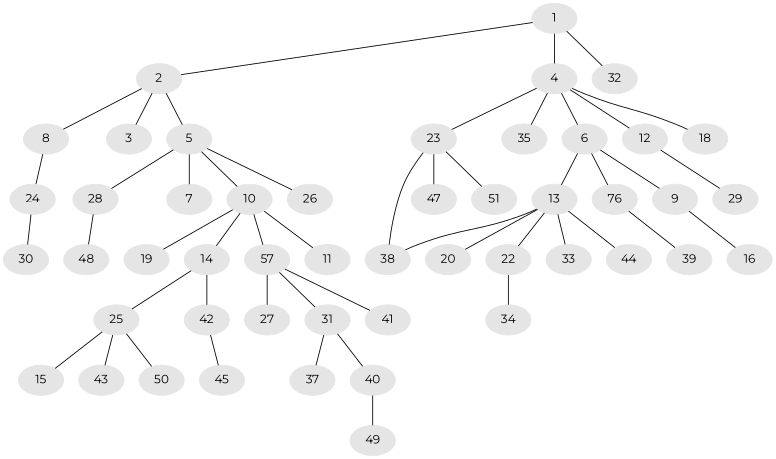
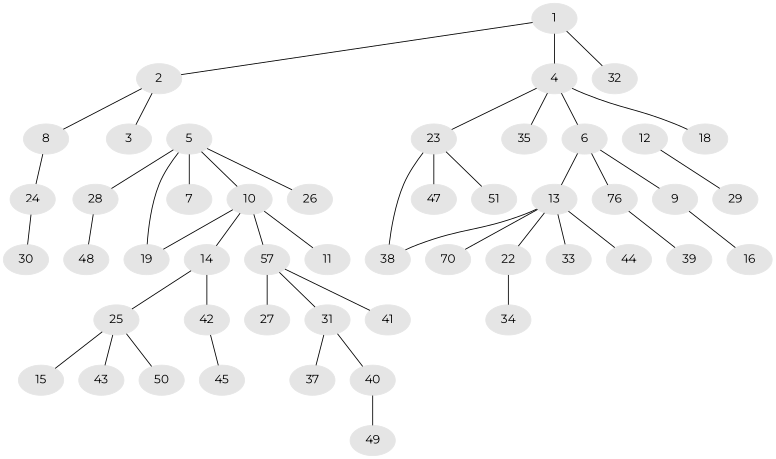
edge "2" -- "5": now "19" -- "5"
edge "4" -- "12": removed
node "20": label "20" -> "70"
